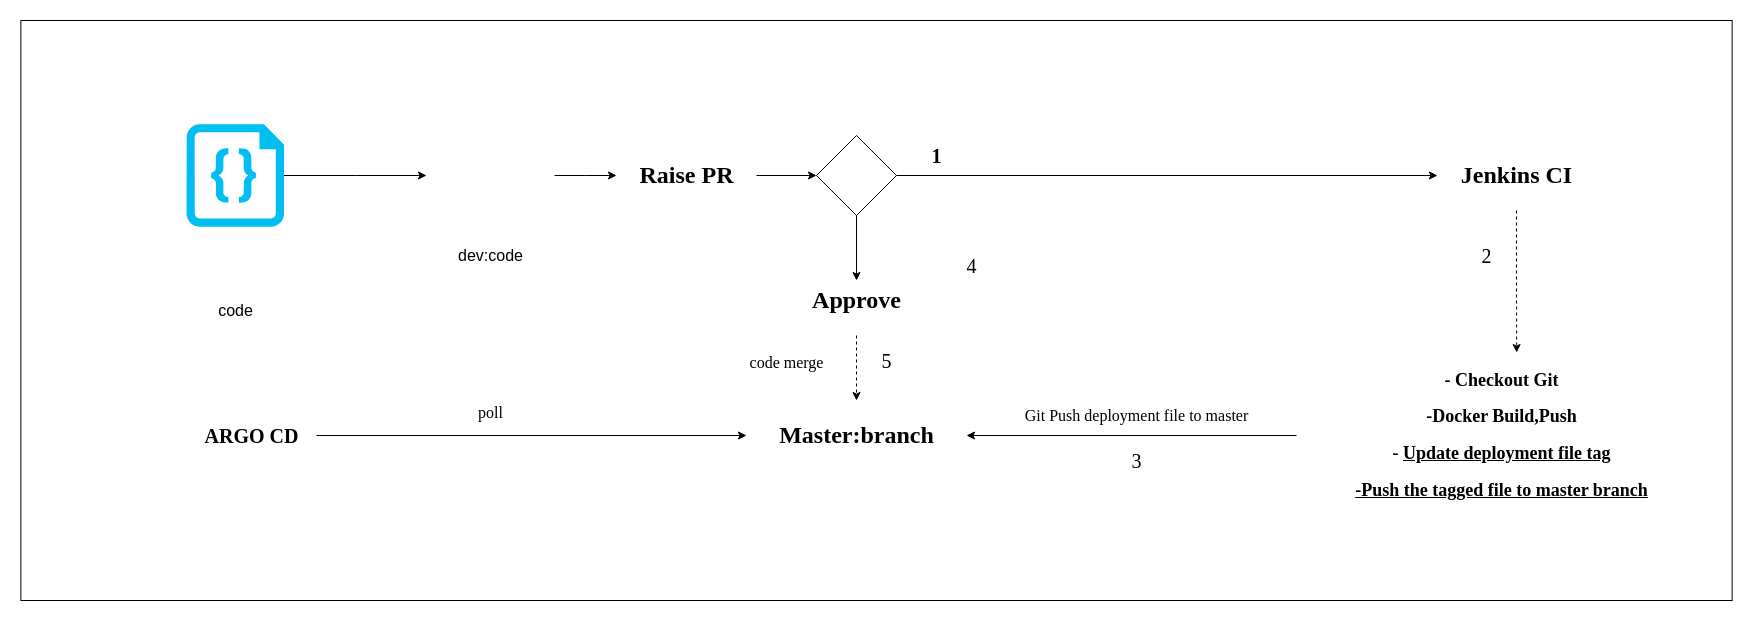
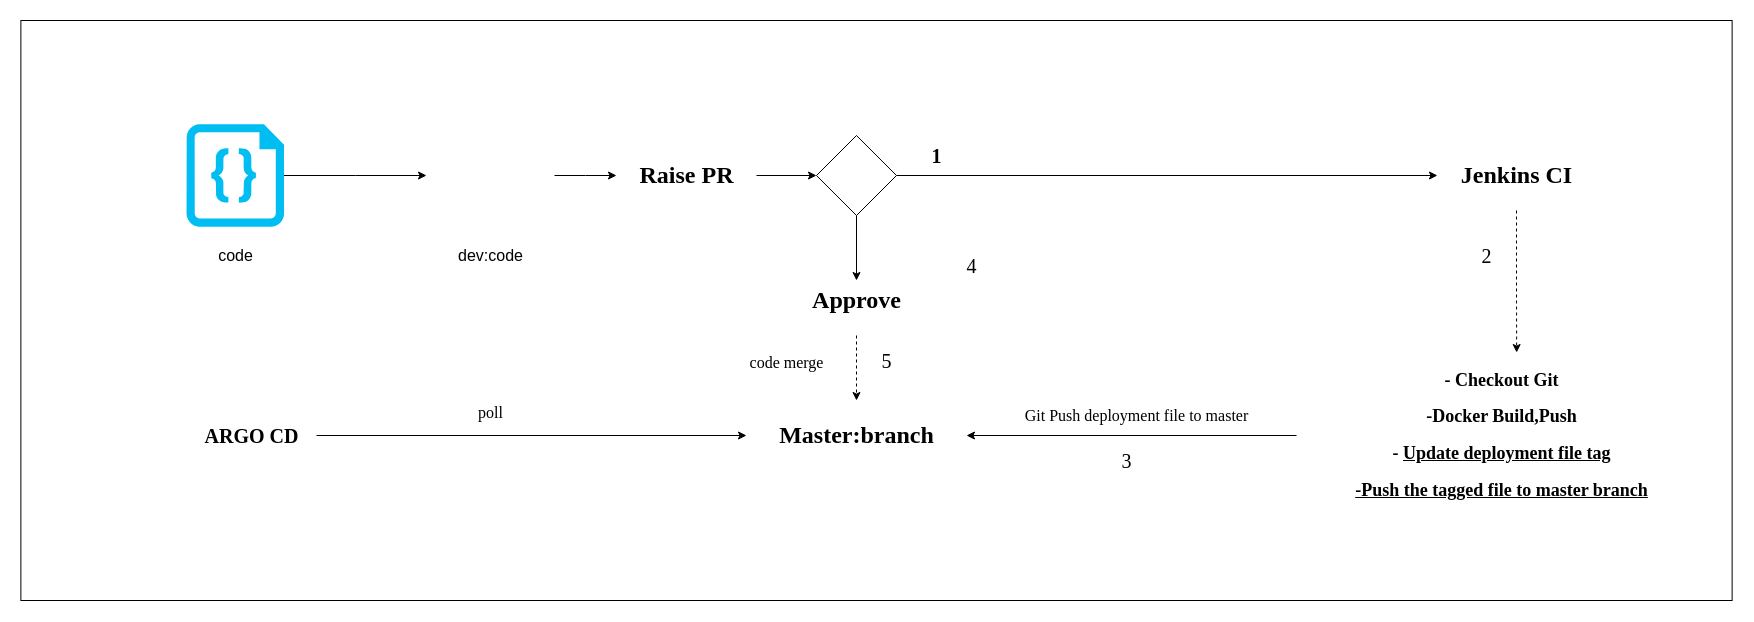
node "code": moved (235, 311) -> (235, 256)
node "3": moved (1137, 461) -> (1127, 461)
